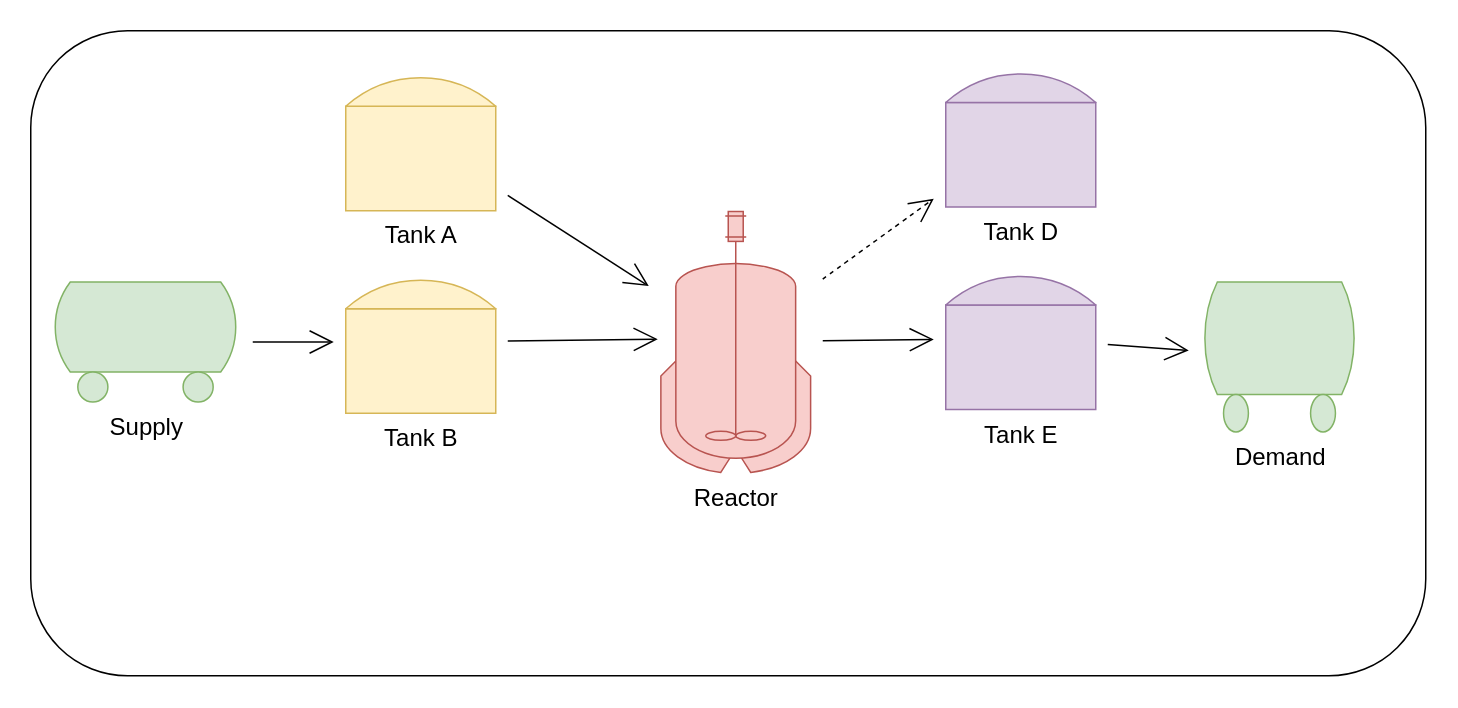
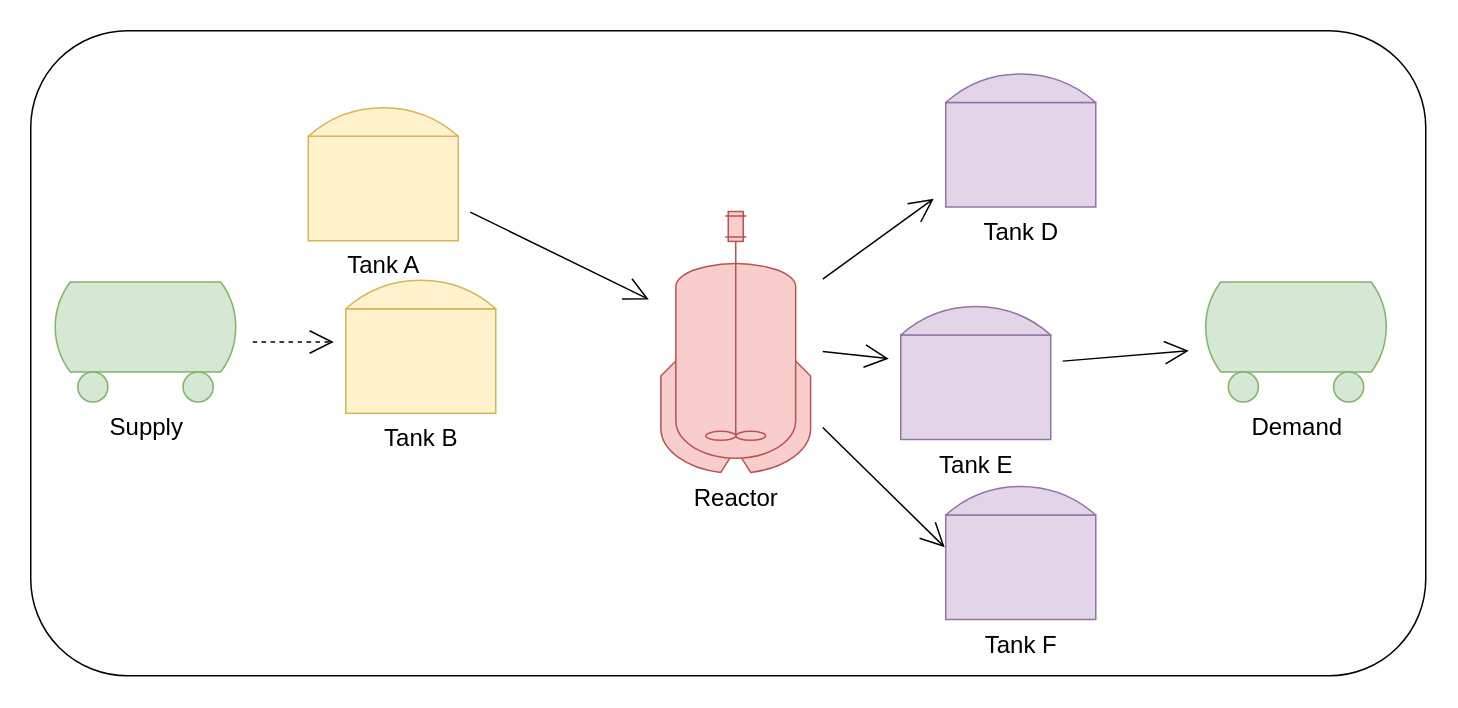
node "Tank A": moved (421, 140) -> (383, 170)
edge "Reactor" -> "Tank D": style dashed -> solid
node "Tank E": moved (1021, 338) -> (976, 368)
edge "Tank B" -> "Reactor": removed
edge "Supply" -> "Tank B": style solid -> dashed
node "Demand": size 158x150 -> 191x120
edge "Reactor" -> "Tank F": added
node "Tank F": added
